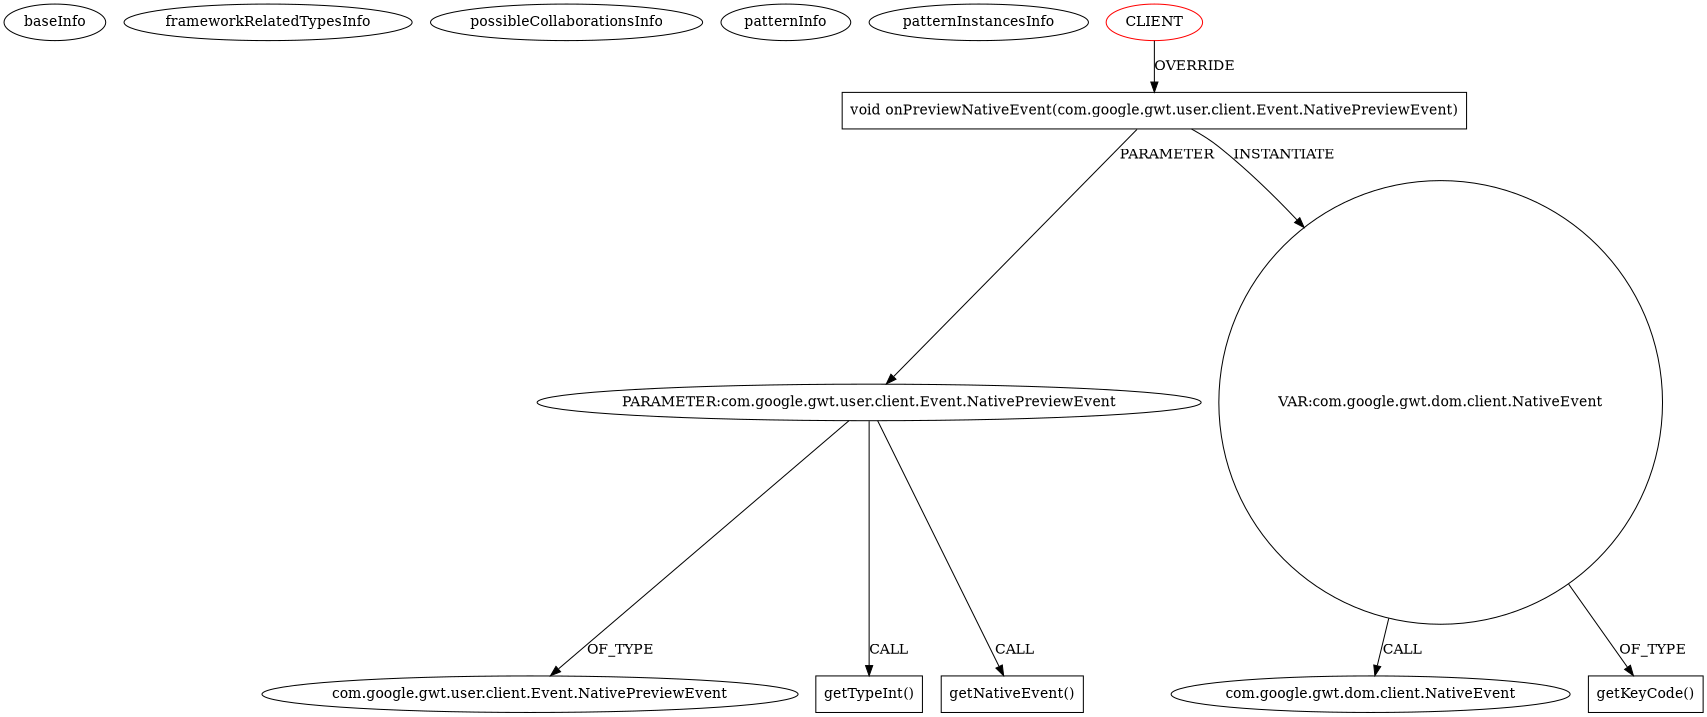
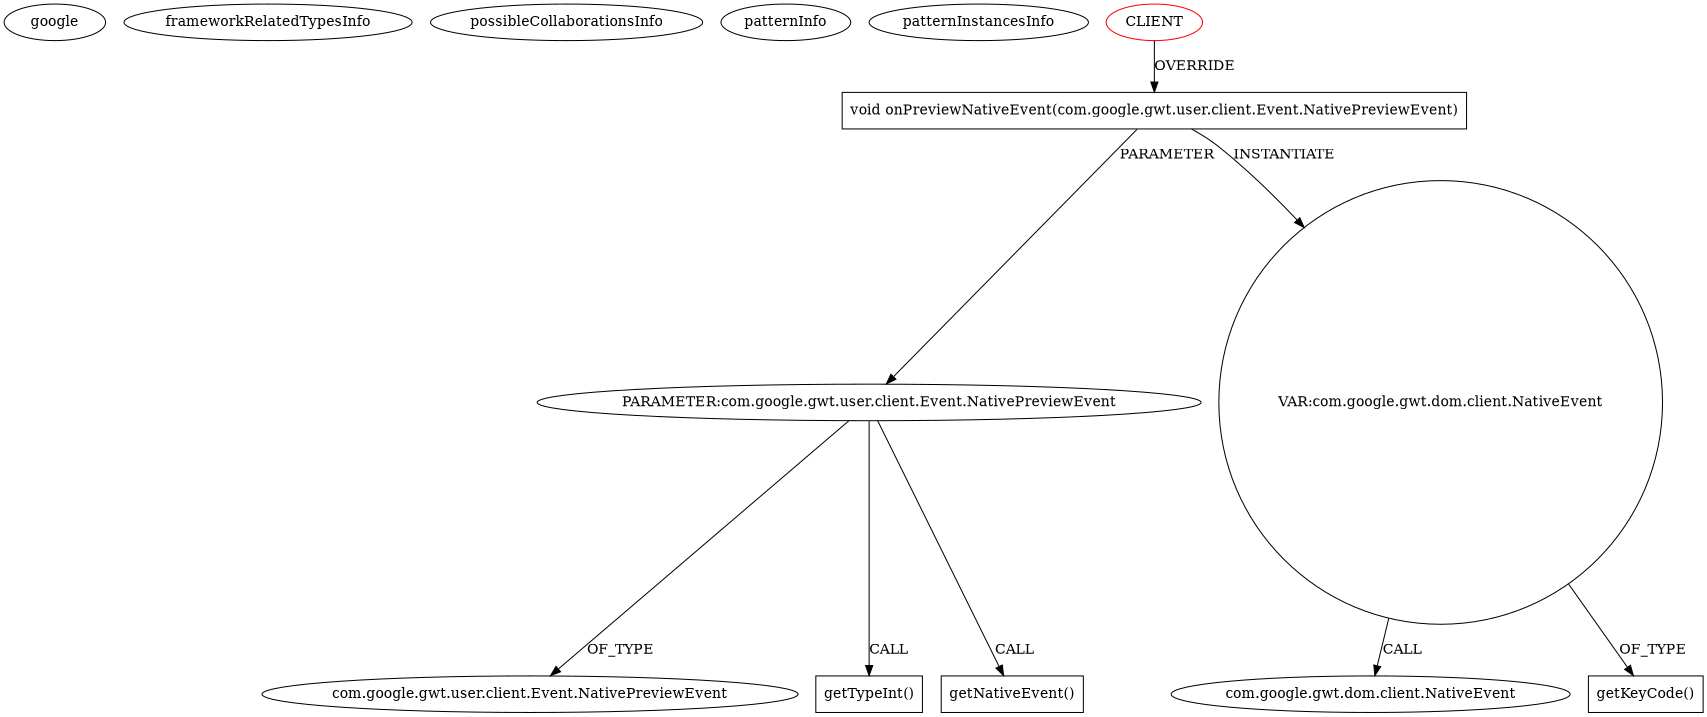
node "baseInfo": label "baseInfo" -> "google"
